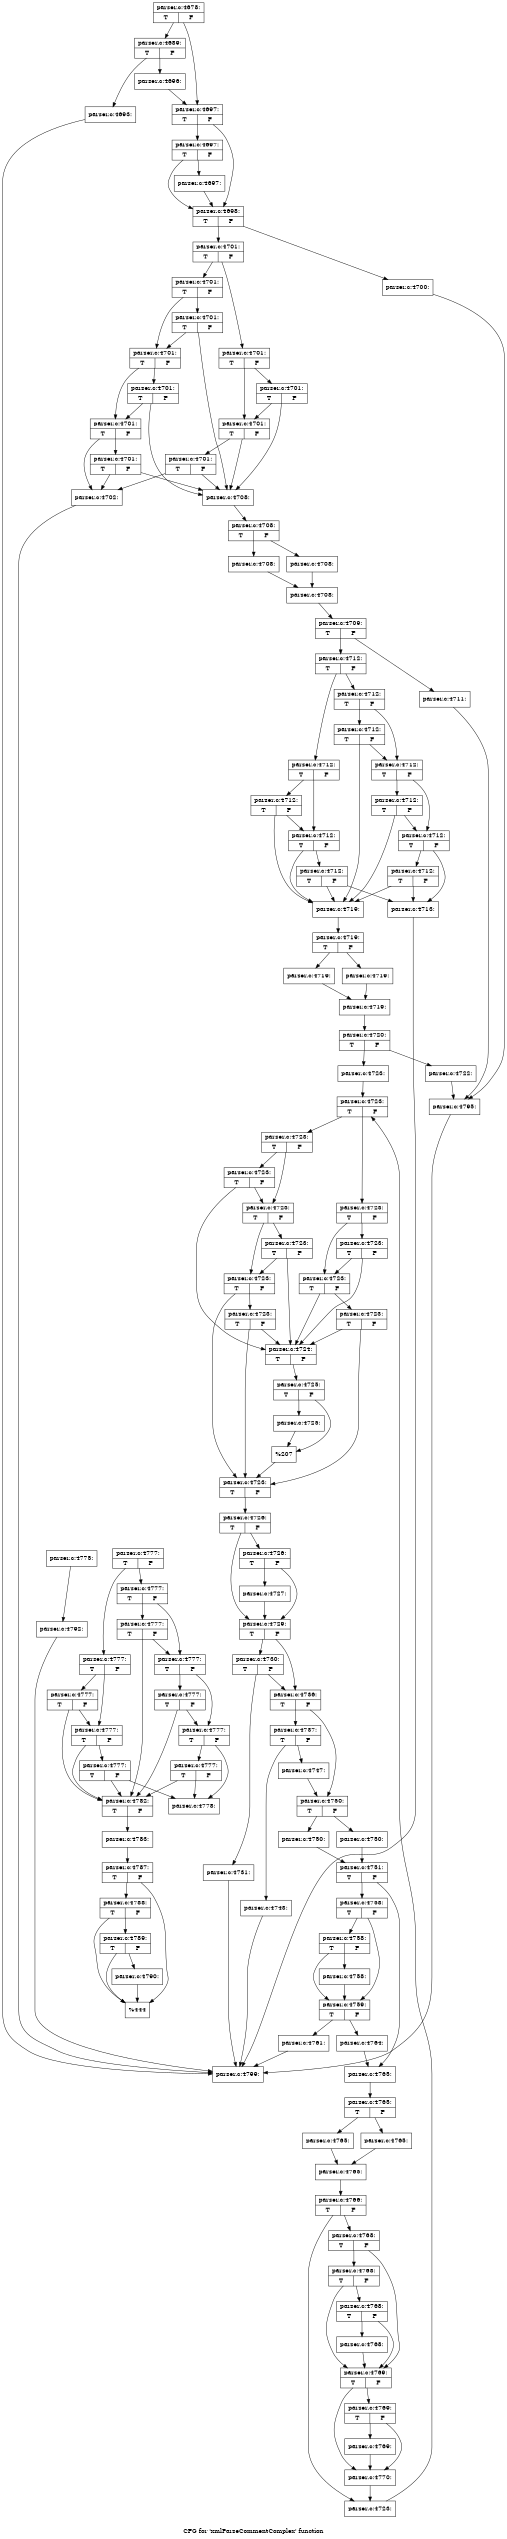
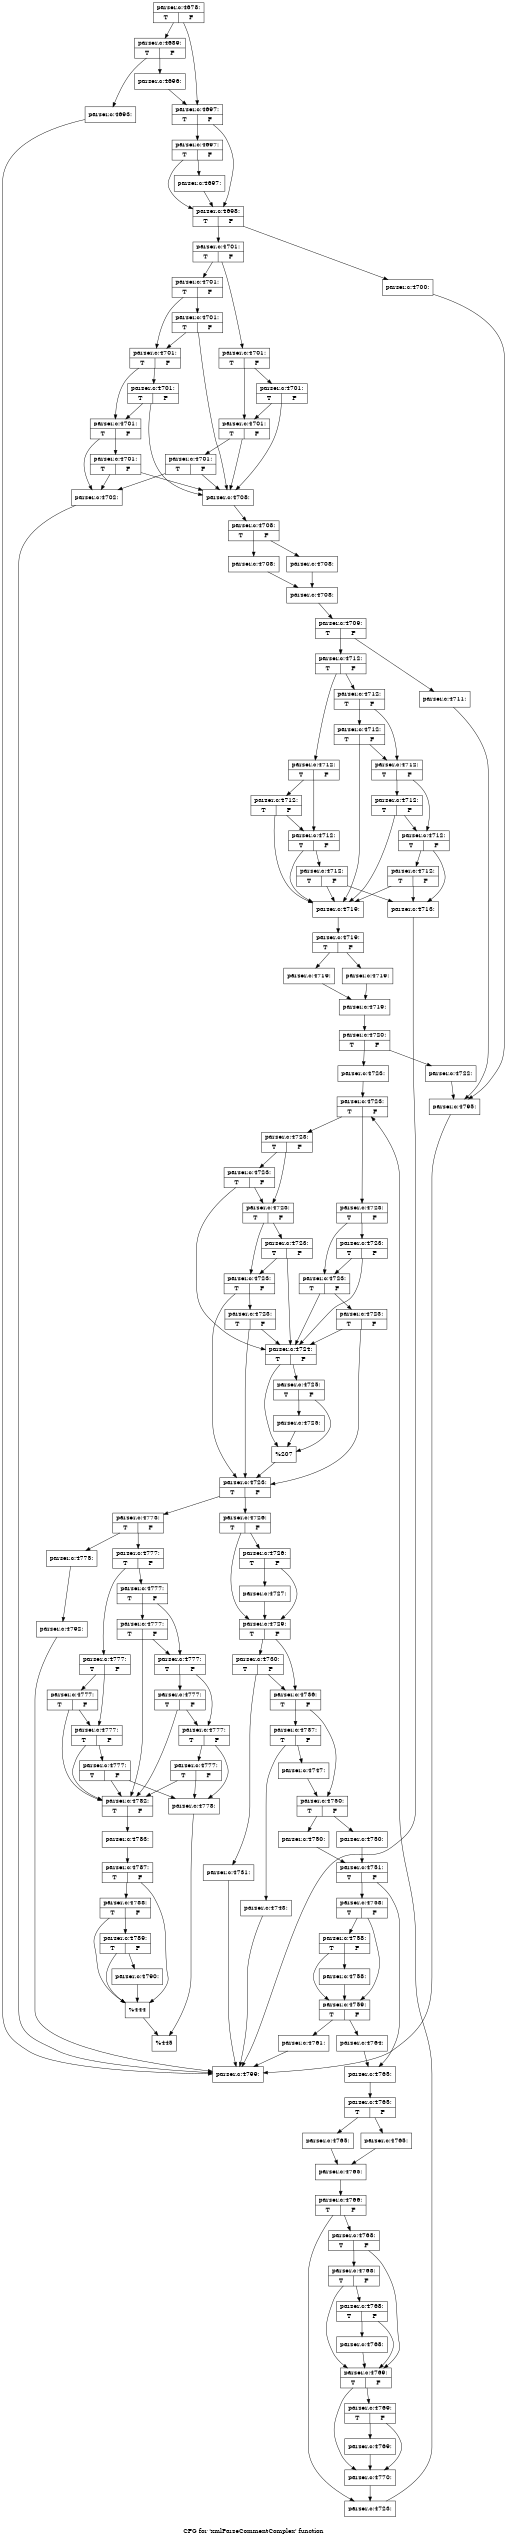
edge "parser.c:4724:" -> "%207": added
node "parser.c:4773:": added
node "%445": added
